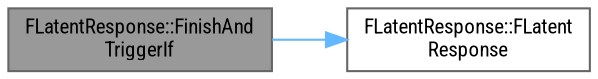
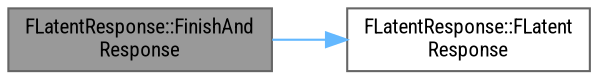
node "FLatentResponse::FinishAnd TriggerIf": label "FLatentResponse::FinishAnd TriggerIf" -> "FLatentResponse::FinishAnd Response"
